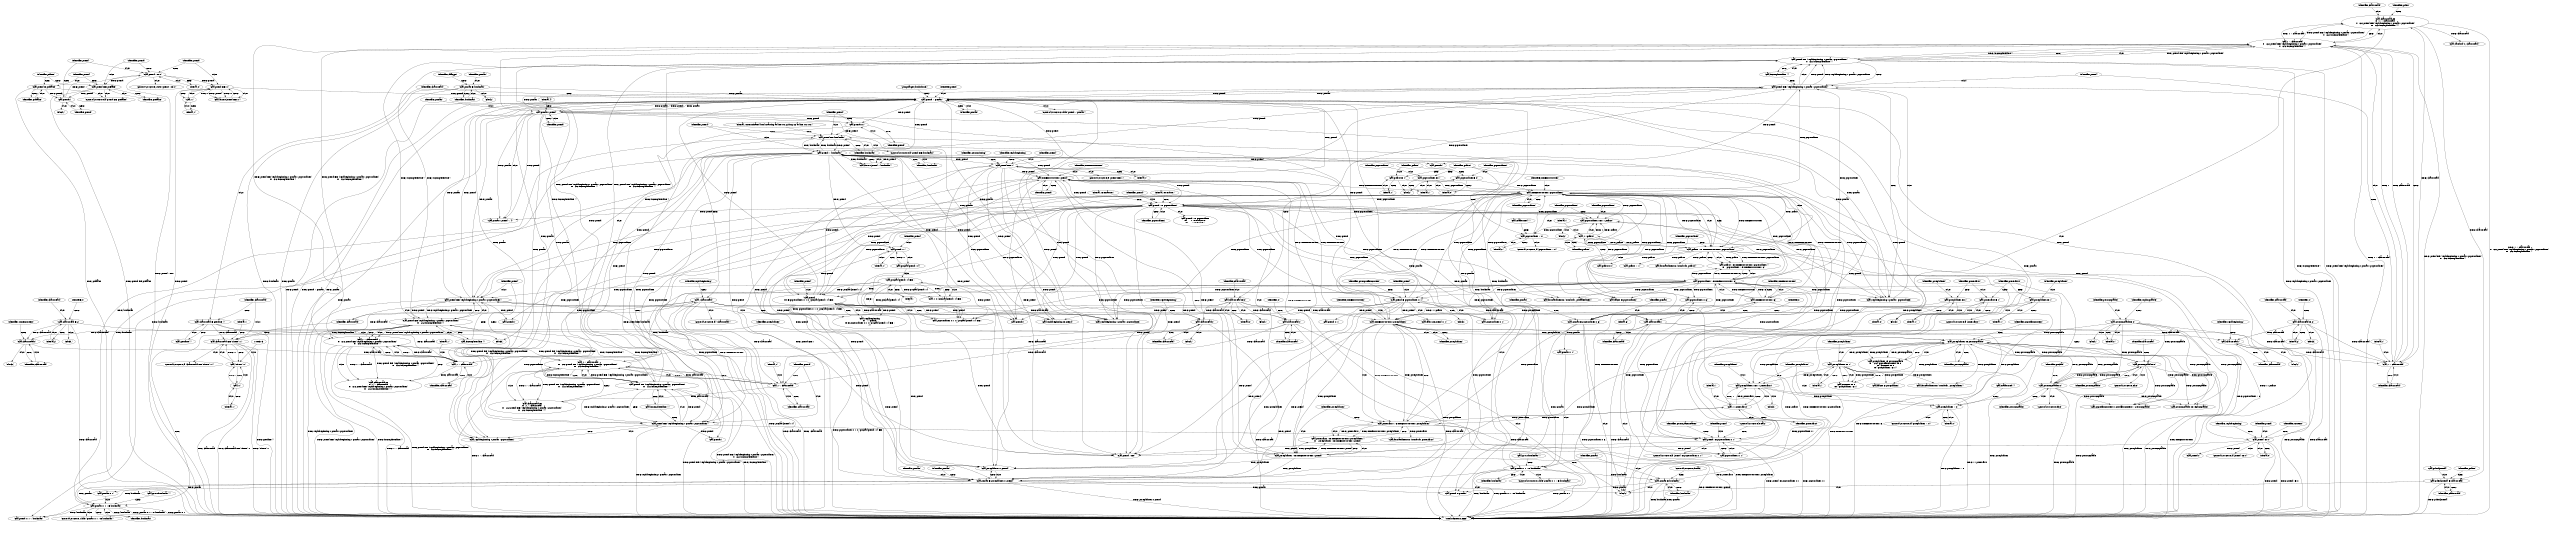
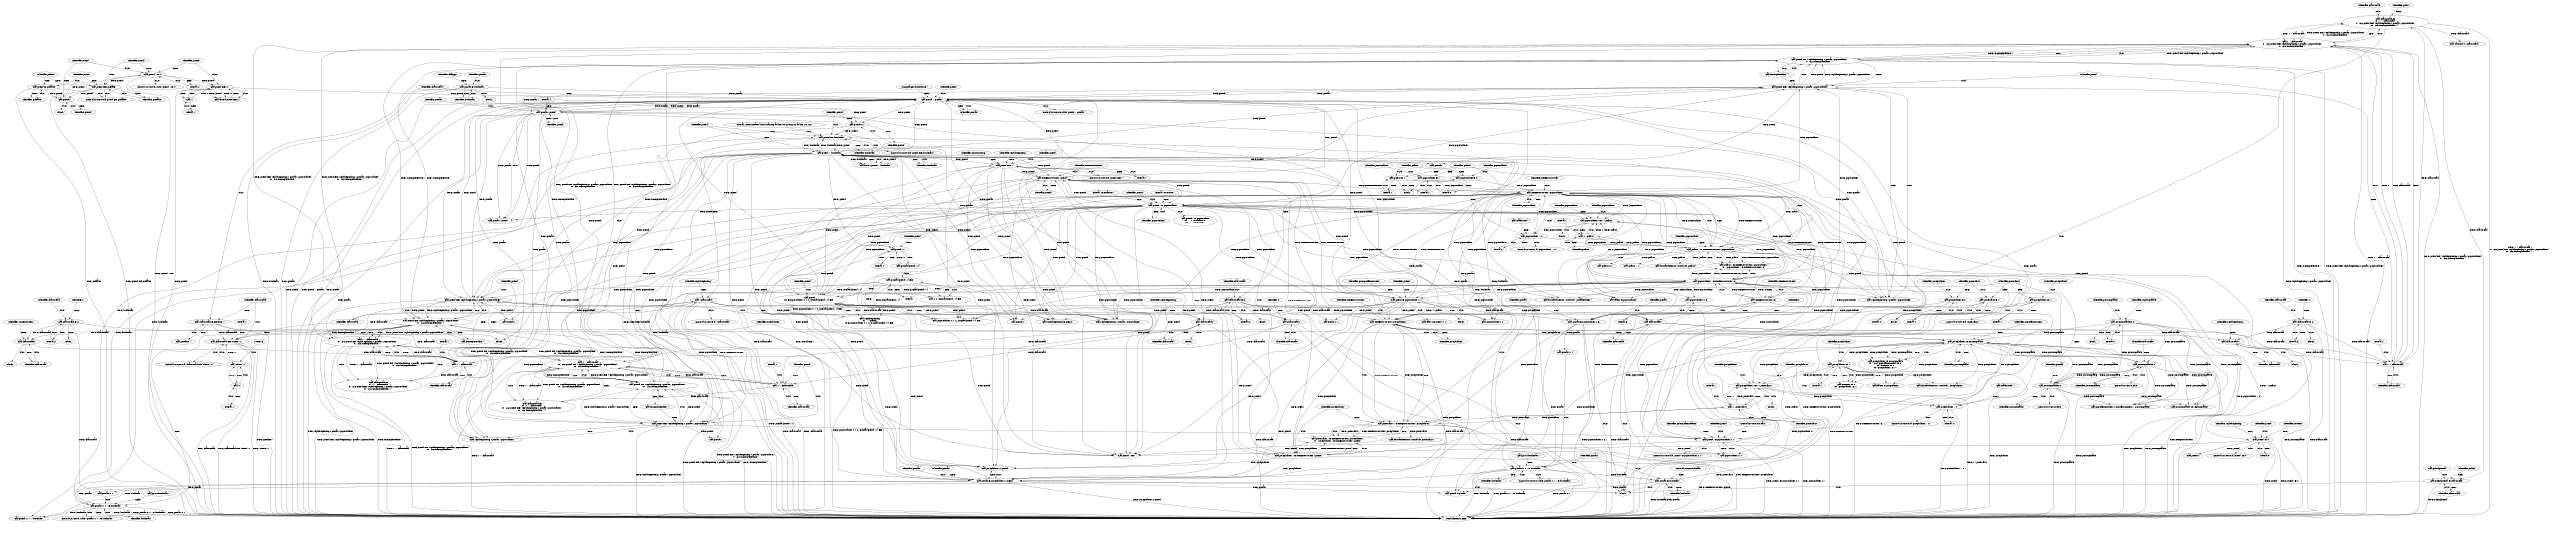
edge "(Call,p_end != 0)" -> "(Call,p_end < p_max)": removed, label "DDG: p_end"
edge "(Call,p_max - p_end)" -> "(Call,p_end++)": now "(Literal,4)" -> "(Call,p_end++)"
edge "(Call,p_first++)" -> "(Call,1 - p_first)": now "(Call,p_ptrn_lines += 1 - p_first)" -> "(Call,1 - p_first)"
edge "(Call,p_end <= p_ptrn_lines)" -> "(MethodReturn,RET)": now "(Call,p_end <= p_ptrn_lines)" -> "(Call,p_end + 1)"
edge "(Call,p_ptrn_lines >= LINENUM_MAX - 6)" -> "(Call,p_max = p_ptrn_lines + 6)": now "(Call,chars_read = 3)" -> "(Call,p_max = p_ptrn_lines + 6)"
edge "(Call,p_end <= p_ptrn_lines)" -> "(Call,p_repl_lines + p_end)": label "DDG: p_end" -> "CFG: p_end"
edge "(Call,chars_read == (size_t) -1)" -> "(Call,(size_t) -1)": removed, label "CFG:"
edge "(Call,LINENUM_MAX - p_repl_lines)" -> "(Call,p_repl_lines + p_end)": removed, label "DDG: p_repl_lines"
